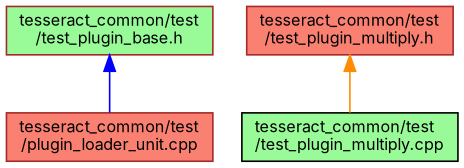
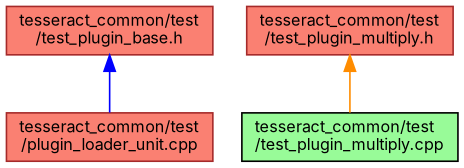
node "tesseract_common/test /test_plugin_base.h": fillcolor palegreen -> salmon
